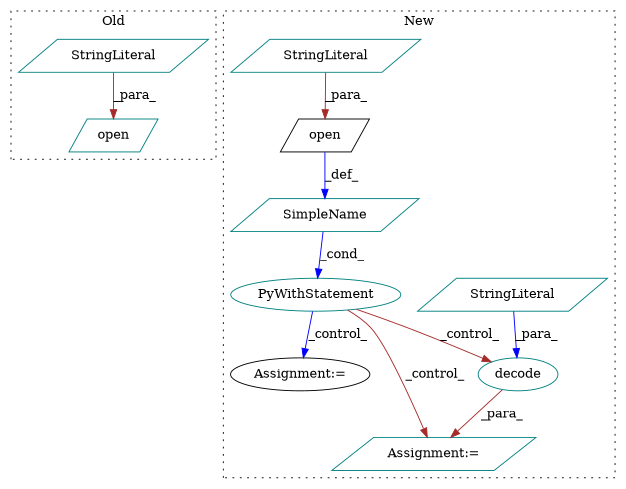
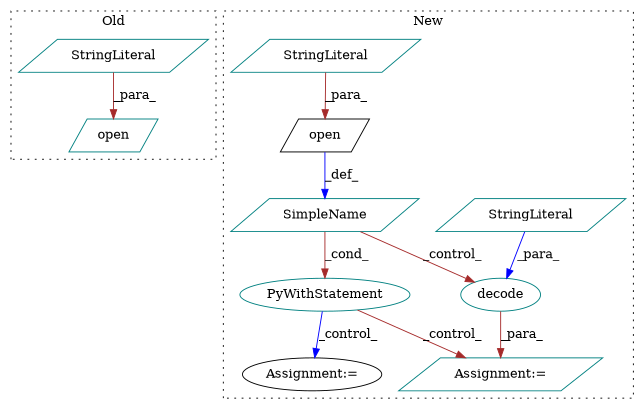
edge "SimpleName" -> "PyWithStatement": color blue -> brown
edge "PyWithStatement" -> "decode": now "SimpleName" -> "decode"
